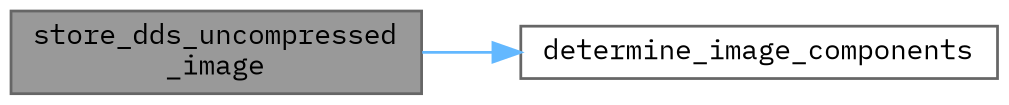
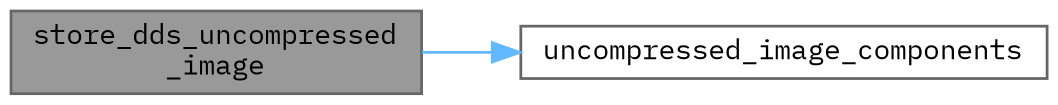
node "determine_image_components": label "determine_image_components" -> "uncompressed_image_components"
